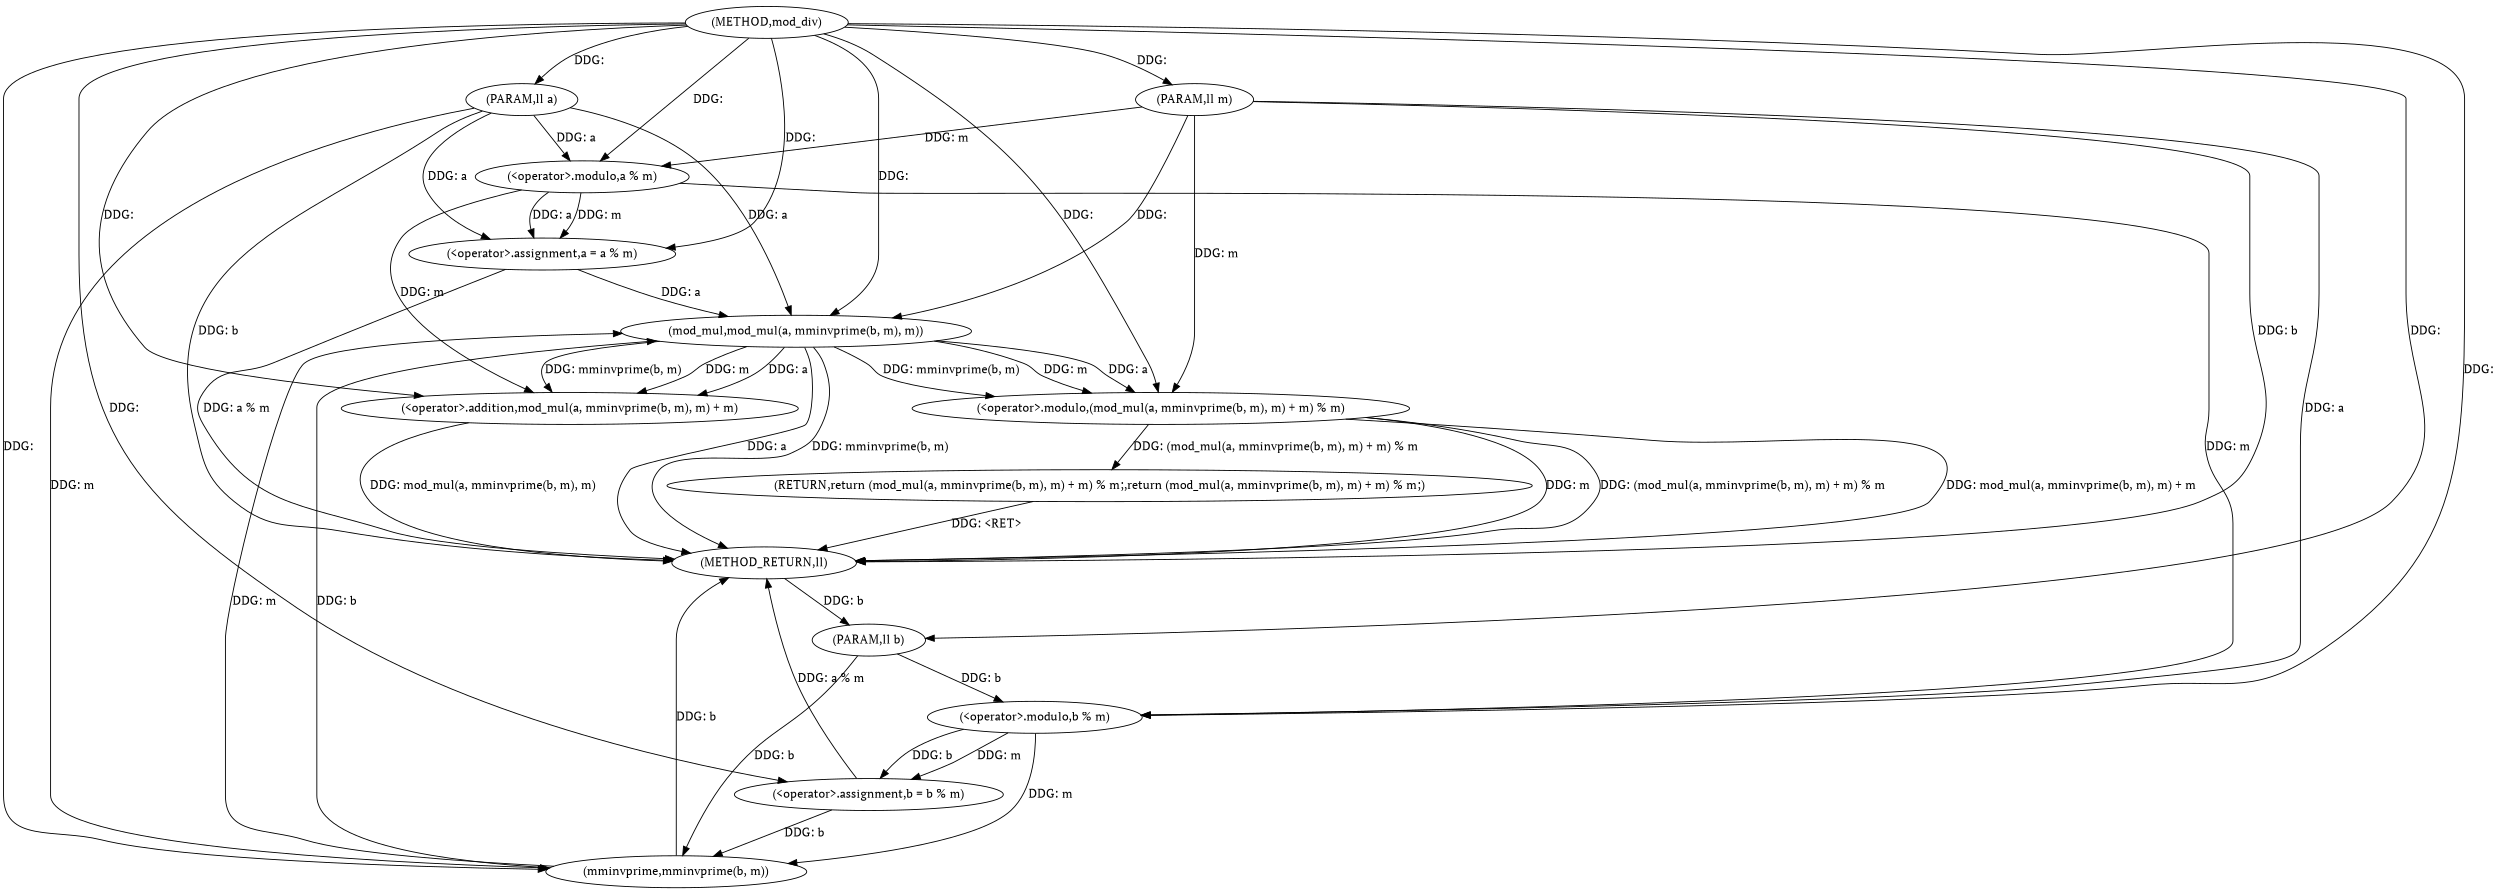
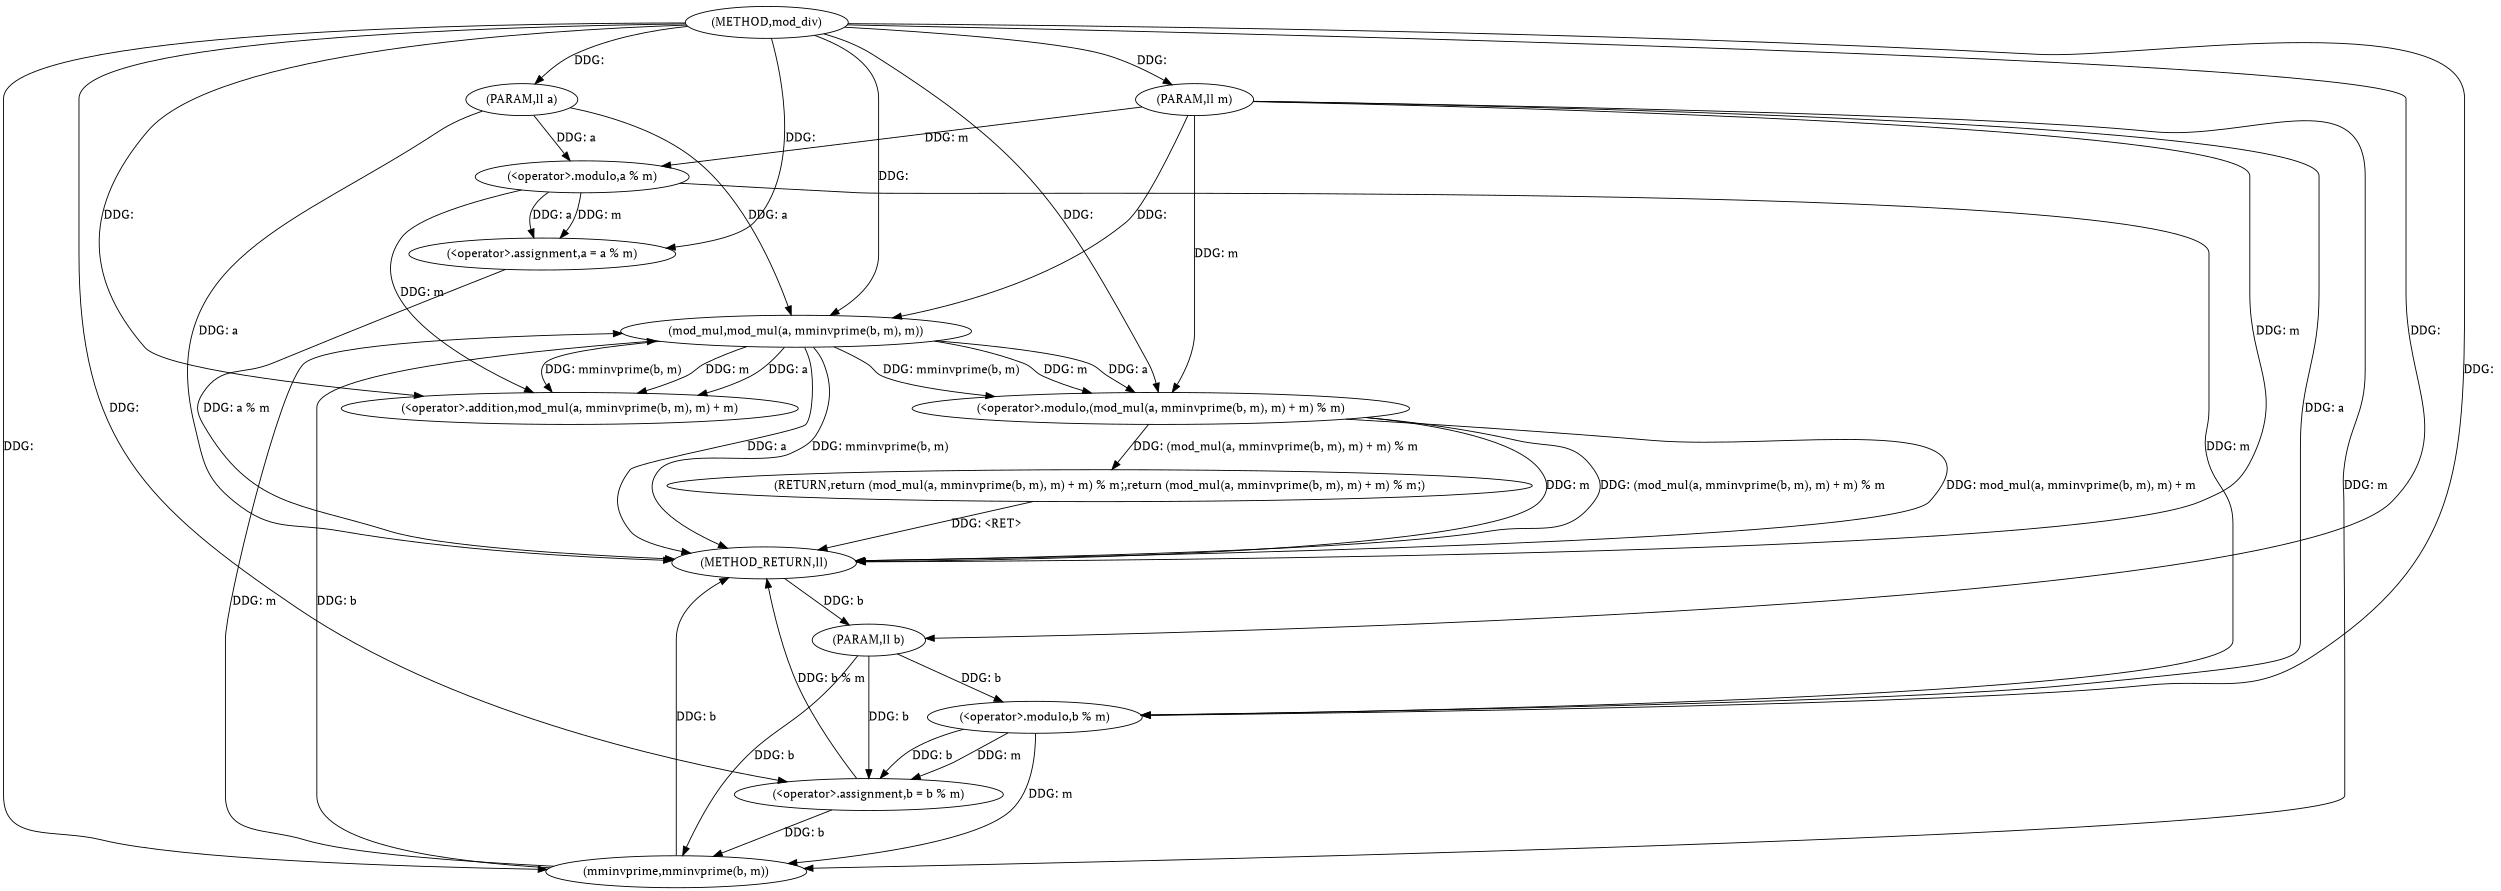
edge "(METHOD,mod_div)" -> "(<operator>.modulo,a % m)": removed, label "DDG:"
edge "(PARAM,ll a)" -> "(<operator>.assignment,a = a % m)": removed, label "DDG: a"
edge "(<operator>.assignment,a = a % m)" -> "(mod_mul,mod_mul(a, mminvprime(b, m), m))": removed, label "DDG: a"
edge "(PARAM,ll a)" -> "(METHOD_RETURN,ll)": label "DDG: b" -> "DDG: a"
edge "(PARAM,ll m)" -> "(METHOD_RETURN,ll)": label "DDG: b" -> "DDG: m"
edge "(<operator>.addition,mod_mul(a, mminvprime(b, m), m) + m)" -> "(METHOD_RETURN,ll)": removed, label "DDG: mod_mul(a, mminvprime(b, m), m)"
edge "(PARAM,ll a)" -> "(mminvprime,mminvprime(b, m))": now "(PARAM,ll m)" -> "(mminvprime,mminvprime(b, m))"
edge "(<operator>.assignment,b = b % m)" -> "(METHOD_RETURN,ll)": label "DDG: a % m" -> "DDG: b % m"
edge "(PARAM,ll b)" -> "(<operator>.assignment,b = b % m)": added, label "DDG: b"
